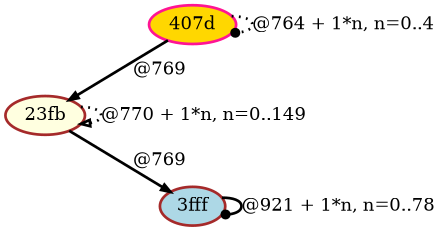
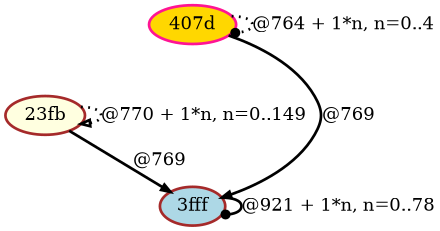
edge "407d" -> "23fb": now "407d" -> "3fff"
